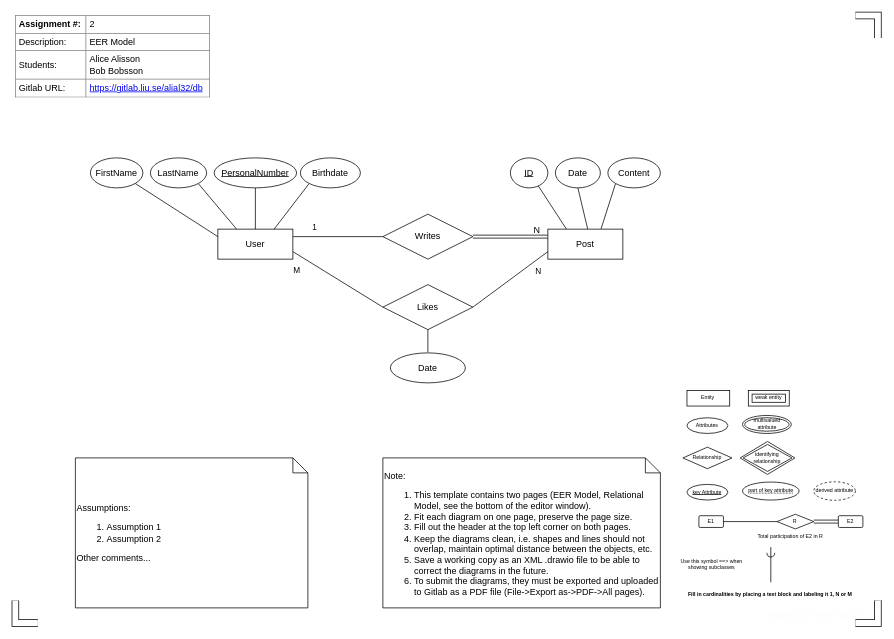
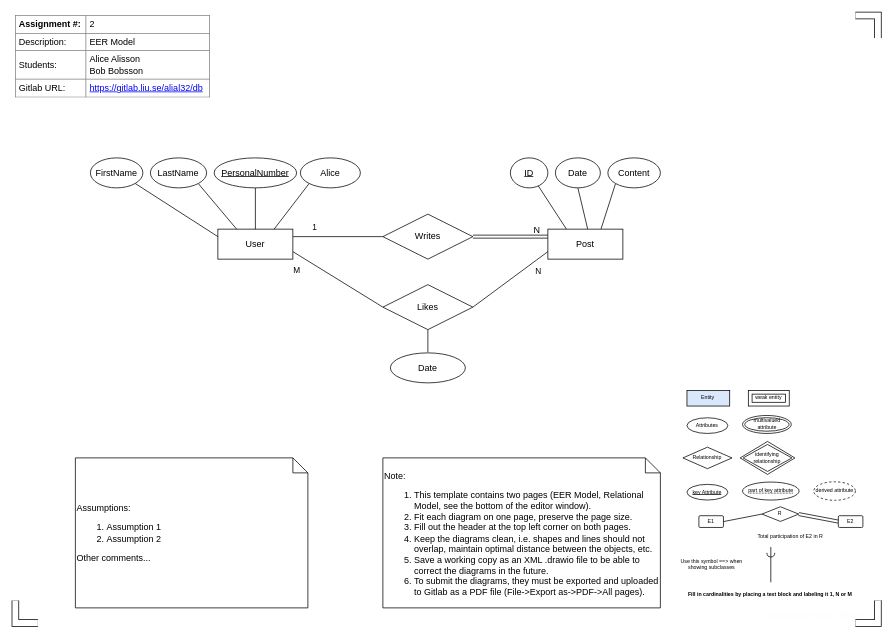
node "Birthdate": label "Birthdate" -> "Alice"
node "Entity": fillcolor #ffffff -> #dae8fc
node "R": moved (795, 522) -> (780, 514)
